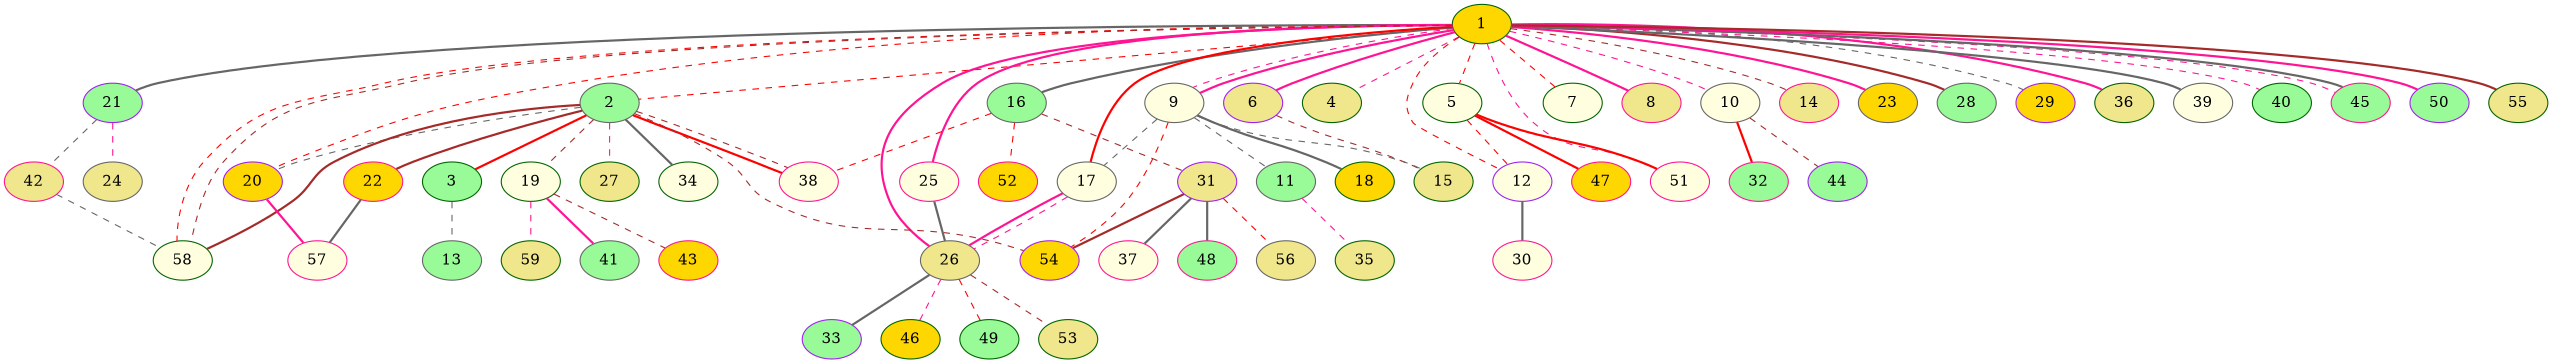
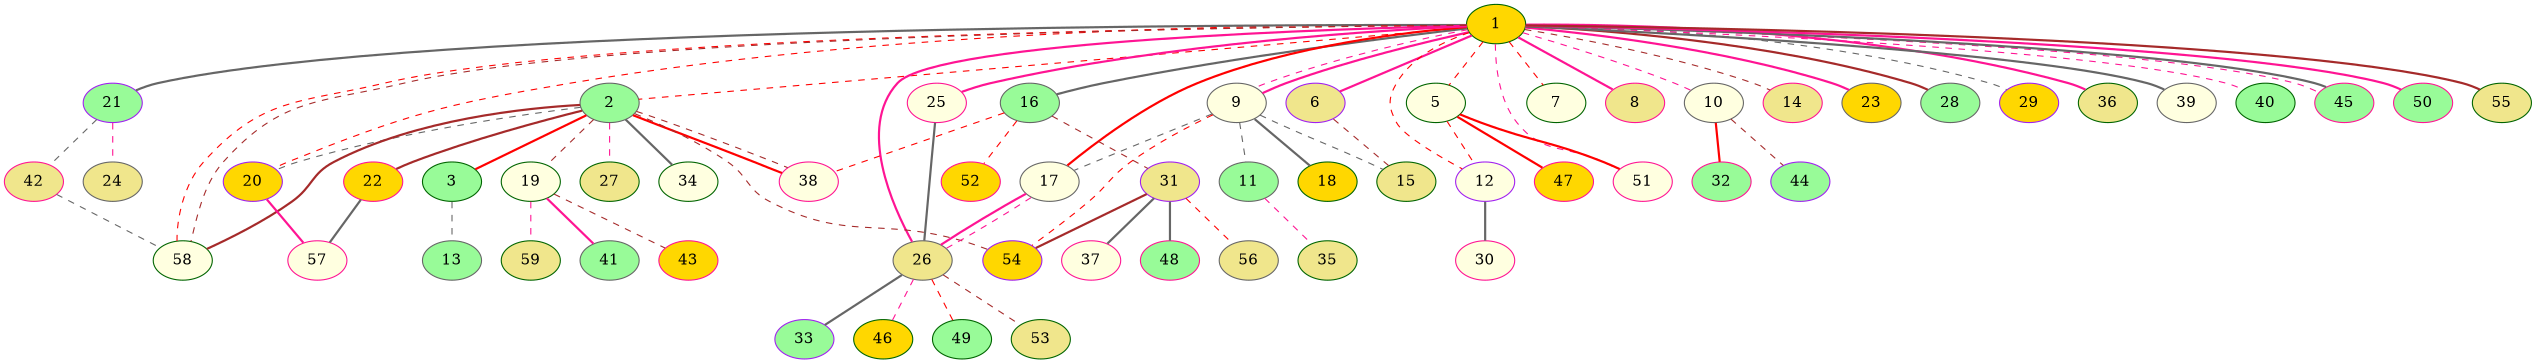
node "4": removed
node "50": color purple -> deeppink
